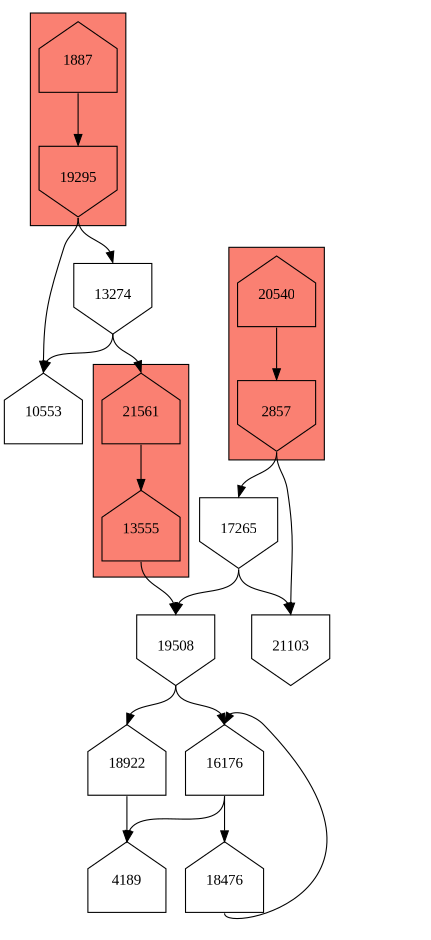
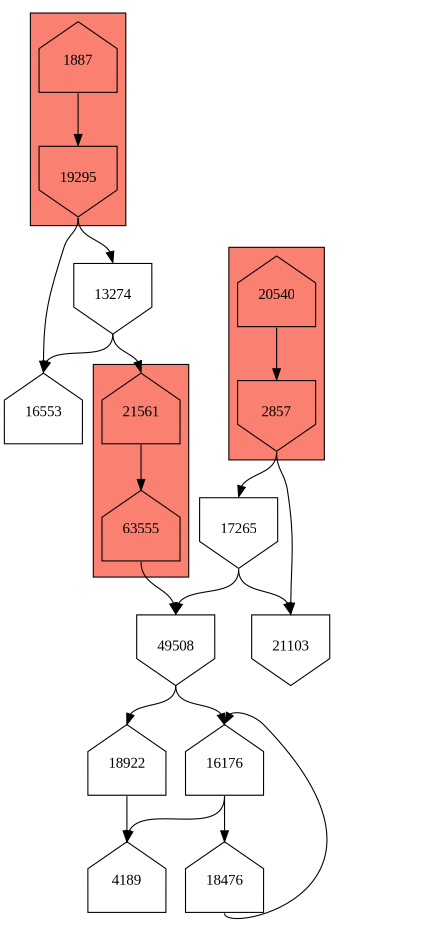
node "10553": label "10553" -> "16553"
node "13555": label "13555" -> "63555"
node "19508": label "19508" -> "49508"
